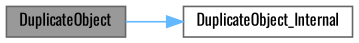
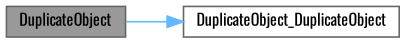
node "DuplicateObject_Internal": label "DuplicateObject_Internal" -> "DuplicateObject_DuplicateObject"
